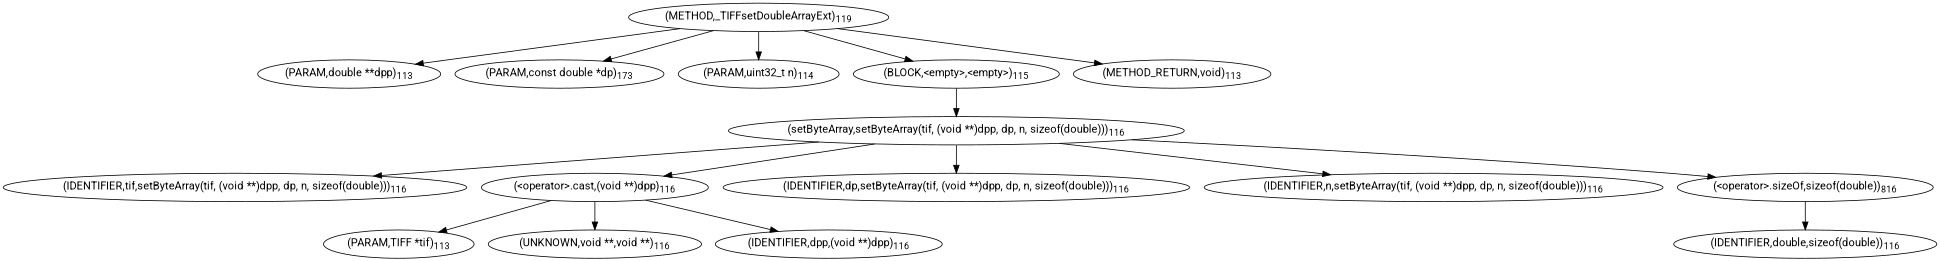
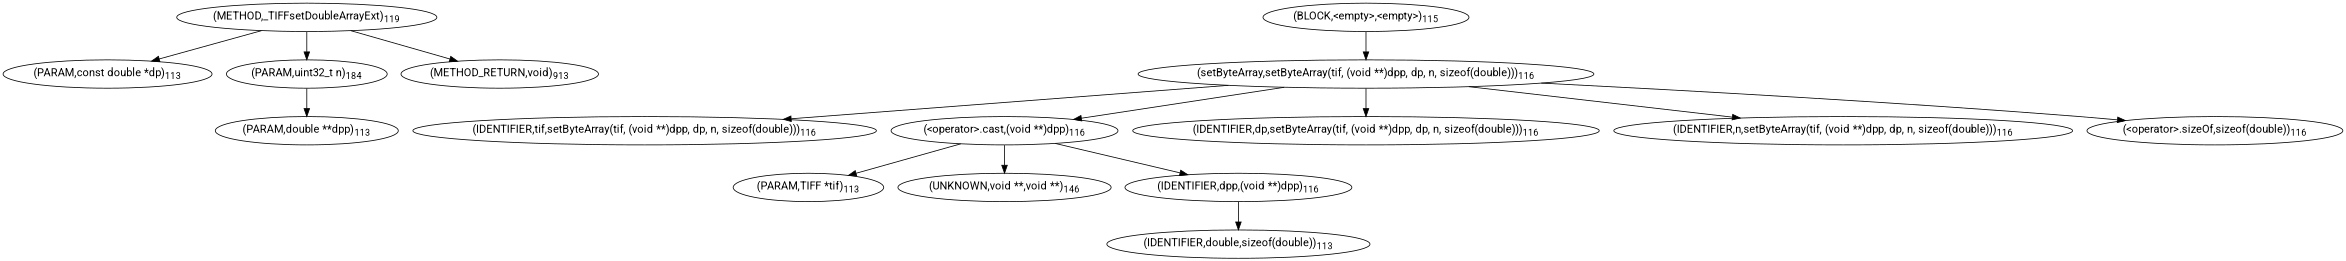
edge "(METHOD,_TIFFsetDoubleArrayExt)" -> "(BLOCK,<empty>,<empty>)": removed
edge "(METHOD,_TIFFsetDoubleArrayExt)" -> "(PARAM,double **dpp)": now "(PARAM,uint32_t n)" -> "(PARAM,double **dpp)"
node "(PARAM,const double *dp)": text "173" -> "113"
node "(PARAM,uint32_t n)": text "114" -> "184"
node "(METHOD_RETURN,void)": text "113" -> "913"
node "(<operator>.sizeOf,sizeof(double))": text "816" -> "116"
edge "(<operator>.sizeOf,sizeof(double))" -> "(IDENTIFIER,double,sizeof(double))": now "(IDENTIFIER,dpp,(void **)dpp)" -> "(IDENTIFIER,double,sizeof(double))"
node "(UNKNOWN,void **,void **)": text "116" -> "146"
node "(IDENTIFIER,double,sizeof(double))": text "116" -> "113"
